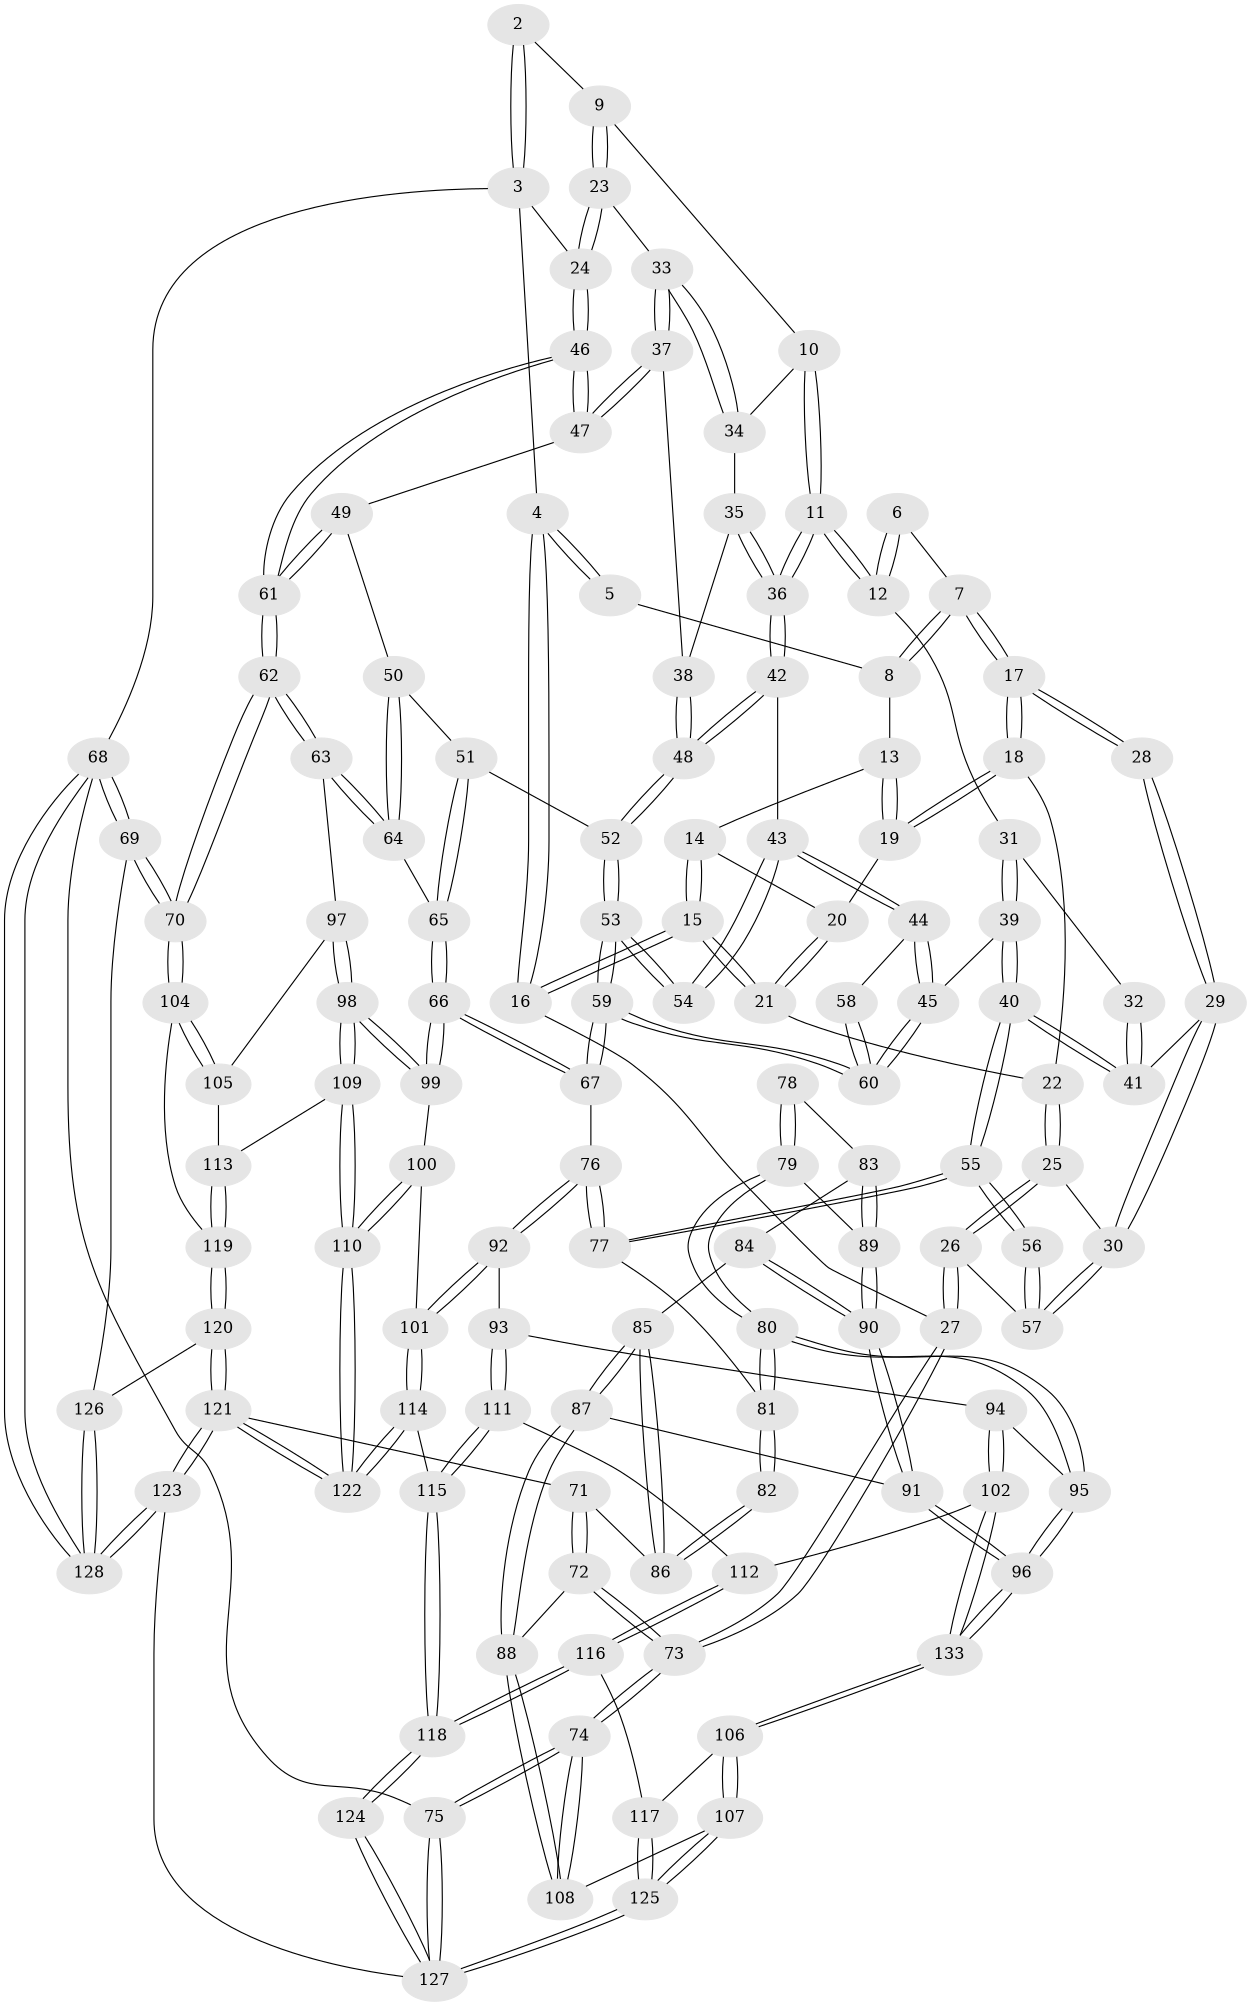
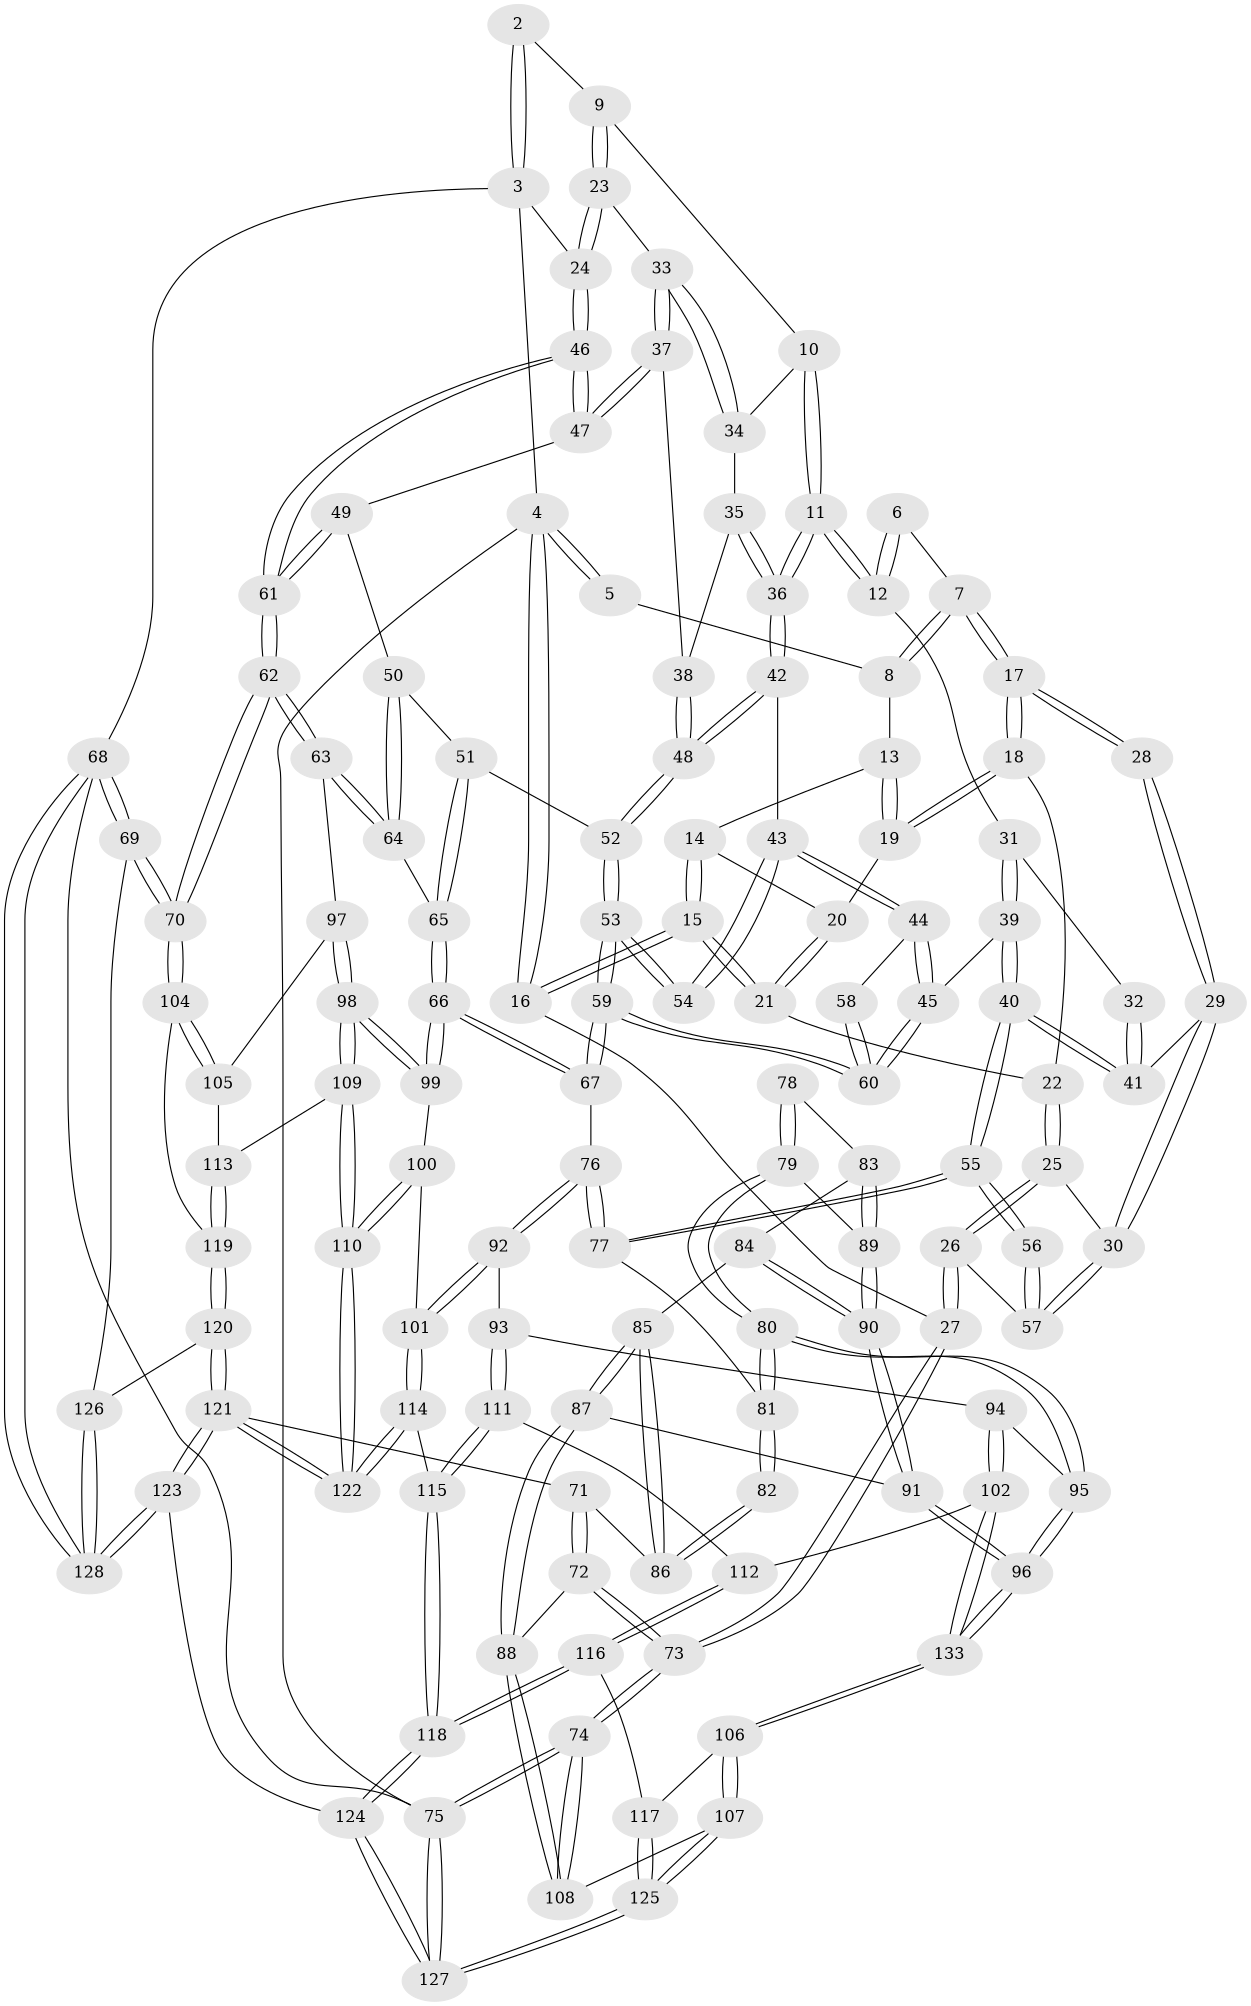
edge "4" -- "75": added
edge "123" -- "127": now "123" -- "124"
